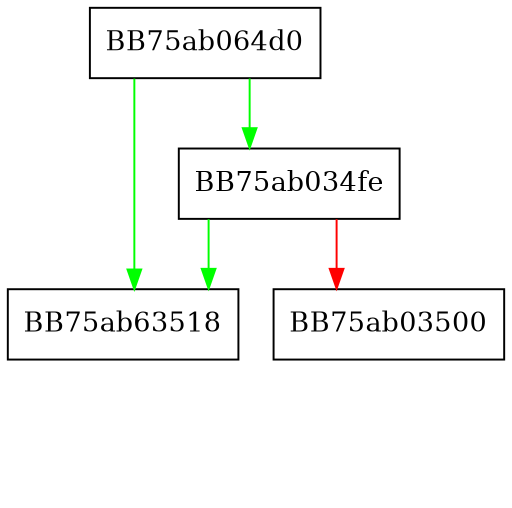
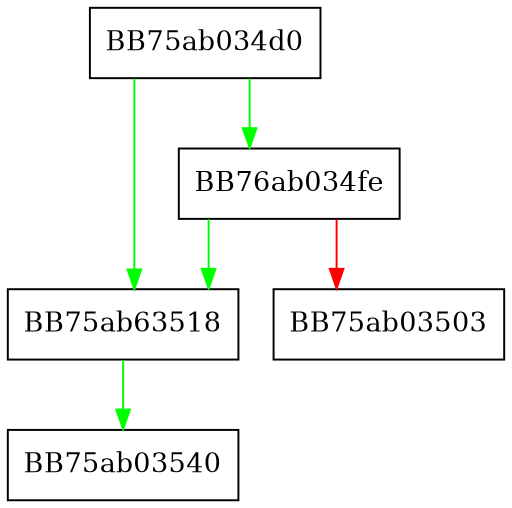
node "BB75ab064d0": label "BB75ab064d0" -> "BB75ab034d0"
node "BB75ab034fe": label "BB75ab034fe" -> "BB76ab034fe"
node "BB75ab03500": label "BB75ab03500" -> "BB75ab03503"
node "BB75ab03540": added
